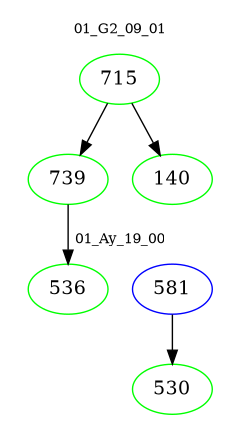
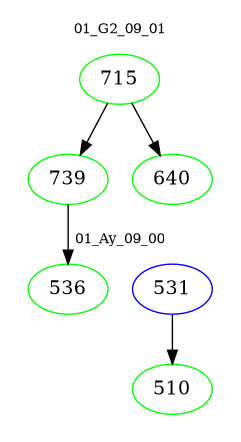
node "140": label "140" -> "640"
cluster "01_Ay_19_00": label "01_Ay_19_00" -> "01_Ay_09_00"
node "581": label "581" -> "531"
node "530": label "530" -> "510"
